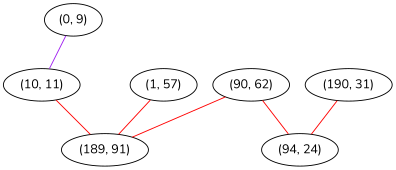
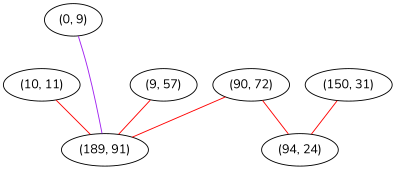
edge "(0, 9)" -- "(10, 11)": now "(0, 9)" -- "(189, 91)"
node "(1, 57)": label "(1, 57)" -> "(9, 57)"
node "(90, 62)": label "(90, 62)" -> "(90, 72)"
node "(190, 31)": label "(190, 31)" -> "(150, 31)"
